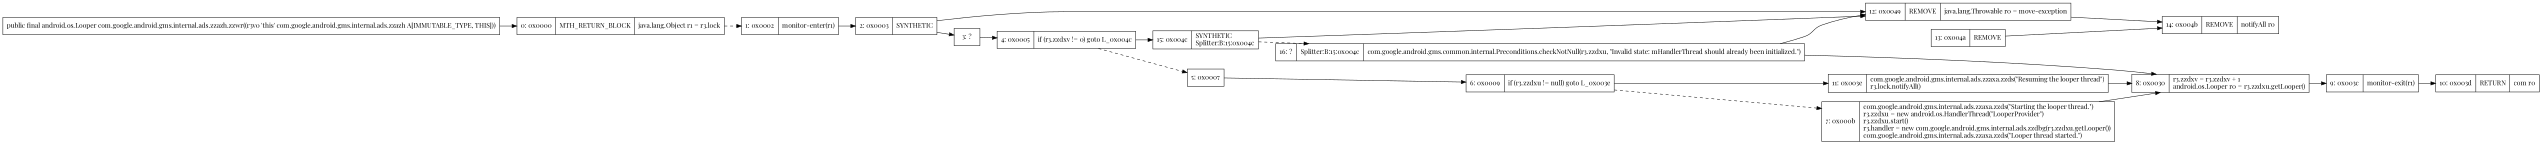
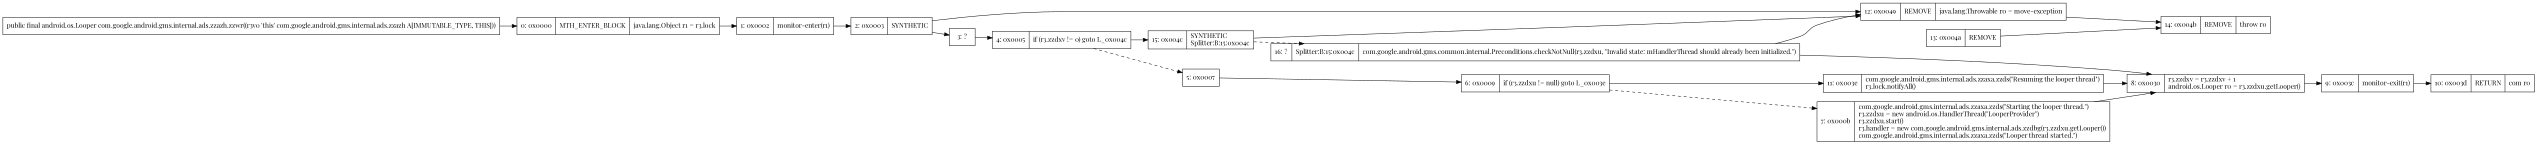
node "14: 0x004b": text "notifyAll r0" -> "throw r0"
node "0: 0x0000": text "MTH_RETURN_BLOCK" -> "MTH_ENTER_BLOCK"
edge "0: 0x0000" -> "1: 0x0002": style dashed -> solid
